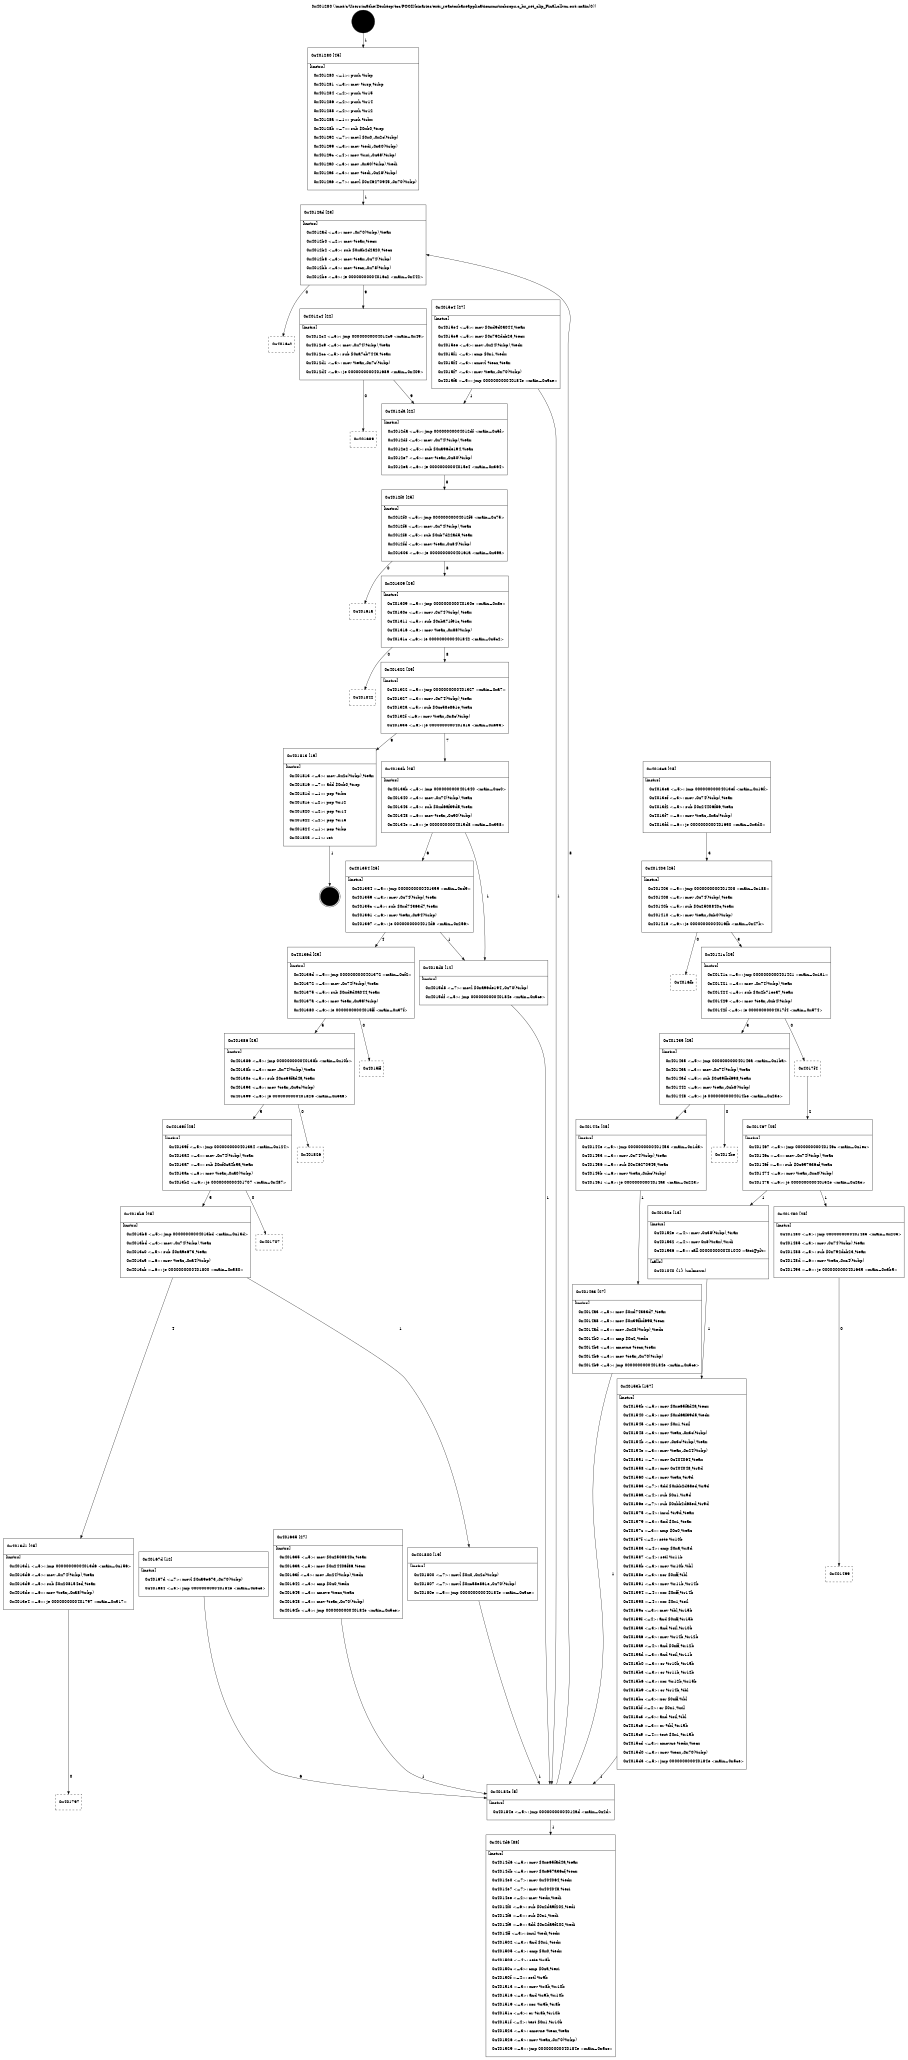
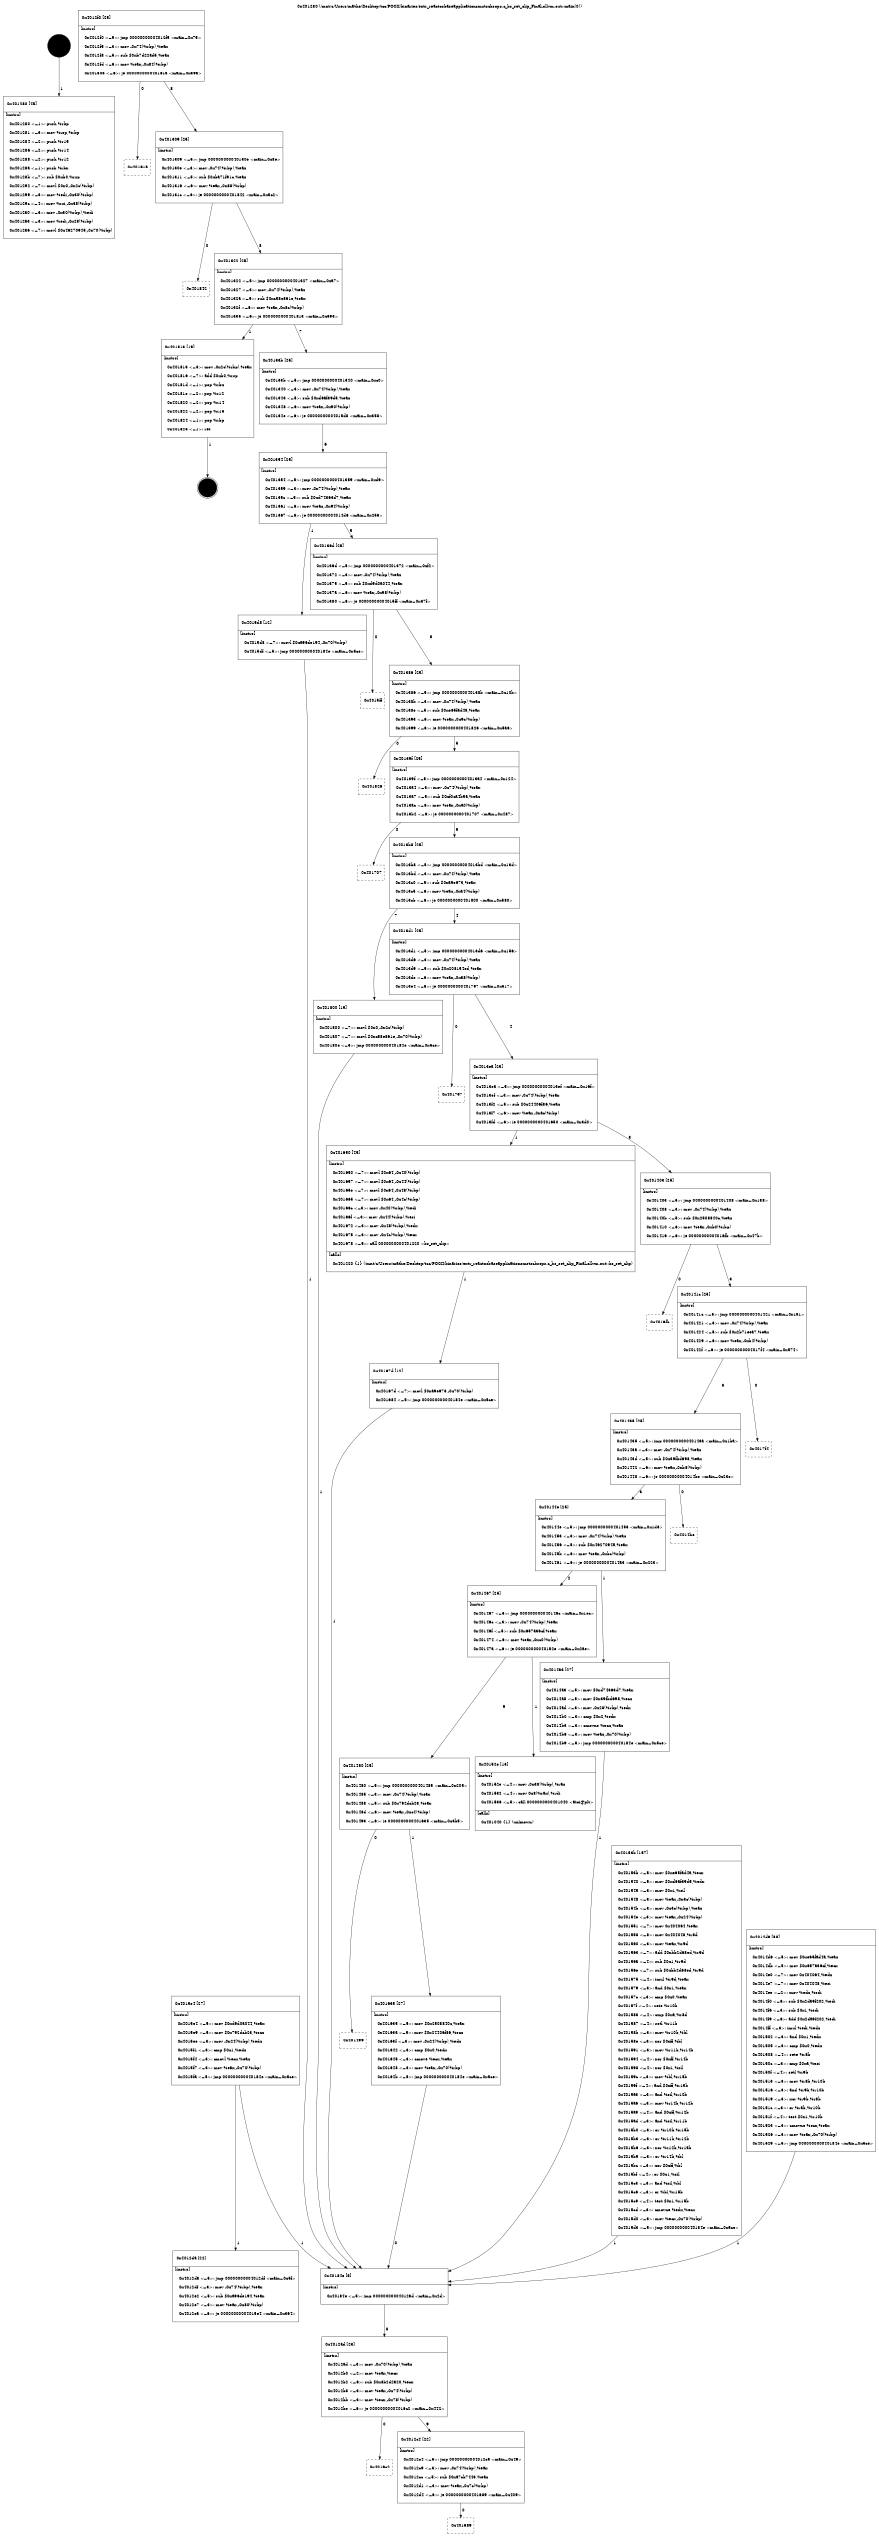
edge "0x401280 [45]" -> "0x4012ad [23]": removed, label "1"
edge "0x4012c4 [22]" -> "0x4012da [22]": removed, label "9"
edge "0x4012da [22]" -> "0x4012f0 [25]": removed, label "8"
edge "0x401322 [25]" -> "0x401813 [19]": label " 9" -> " 1"
edge "0x40133b [25]" -> "0x4015d8 [12]": removed, label "1"
edge "0x401354 [25]" -> "0x40136d [25]": label " 4" -> " 5"
edge "0x4013d1 [25]" -> "0x4013ea [25]": added, label "4"
edge "0x4017f4" -> "0x401467 [25]": now "0x40144e [25]" -> "0x401467 [25]"
edge "0x401467 [25]" -> "0x401480 [25]": label " 1" -> " 9"
node "0x401650 [45]": added
edge "0x40152e [13]" -> "0x40153b [157]": removed, label "1"
edge "0x4013b8 [25]" -> "0x401800 [19]": label " 1" -> " 7"
edge "0x40167d [12]" -> "0x40184e [5]": label " 6" -> " 1"
edge "0x401635 [27]" -> "0x40184e [5]": label " 1" -> " 0"
edge "0x40184e [5]" -> "0x4014d6 [88]": reversed
edge "0x401480 [25]" -> "0x401635 [27]": added, label "1"
